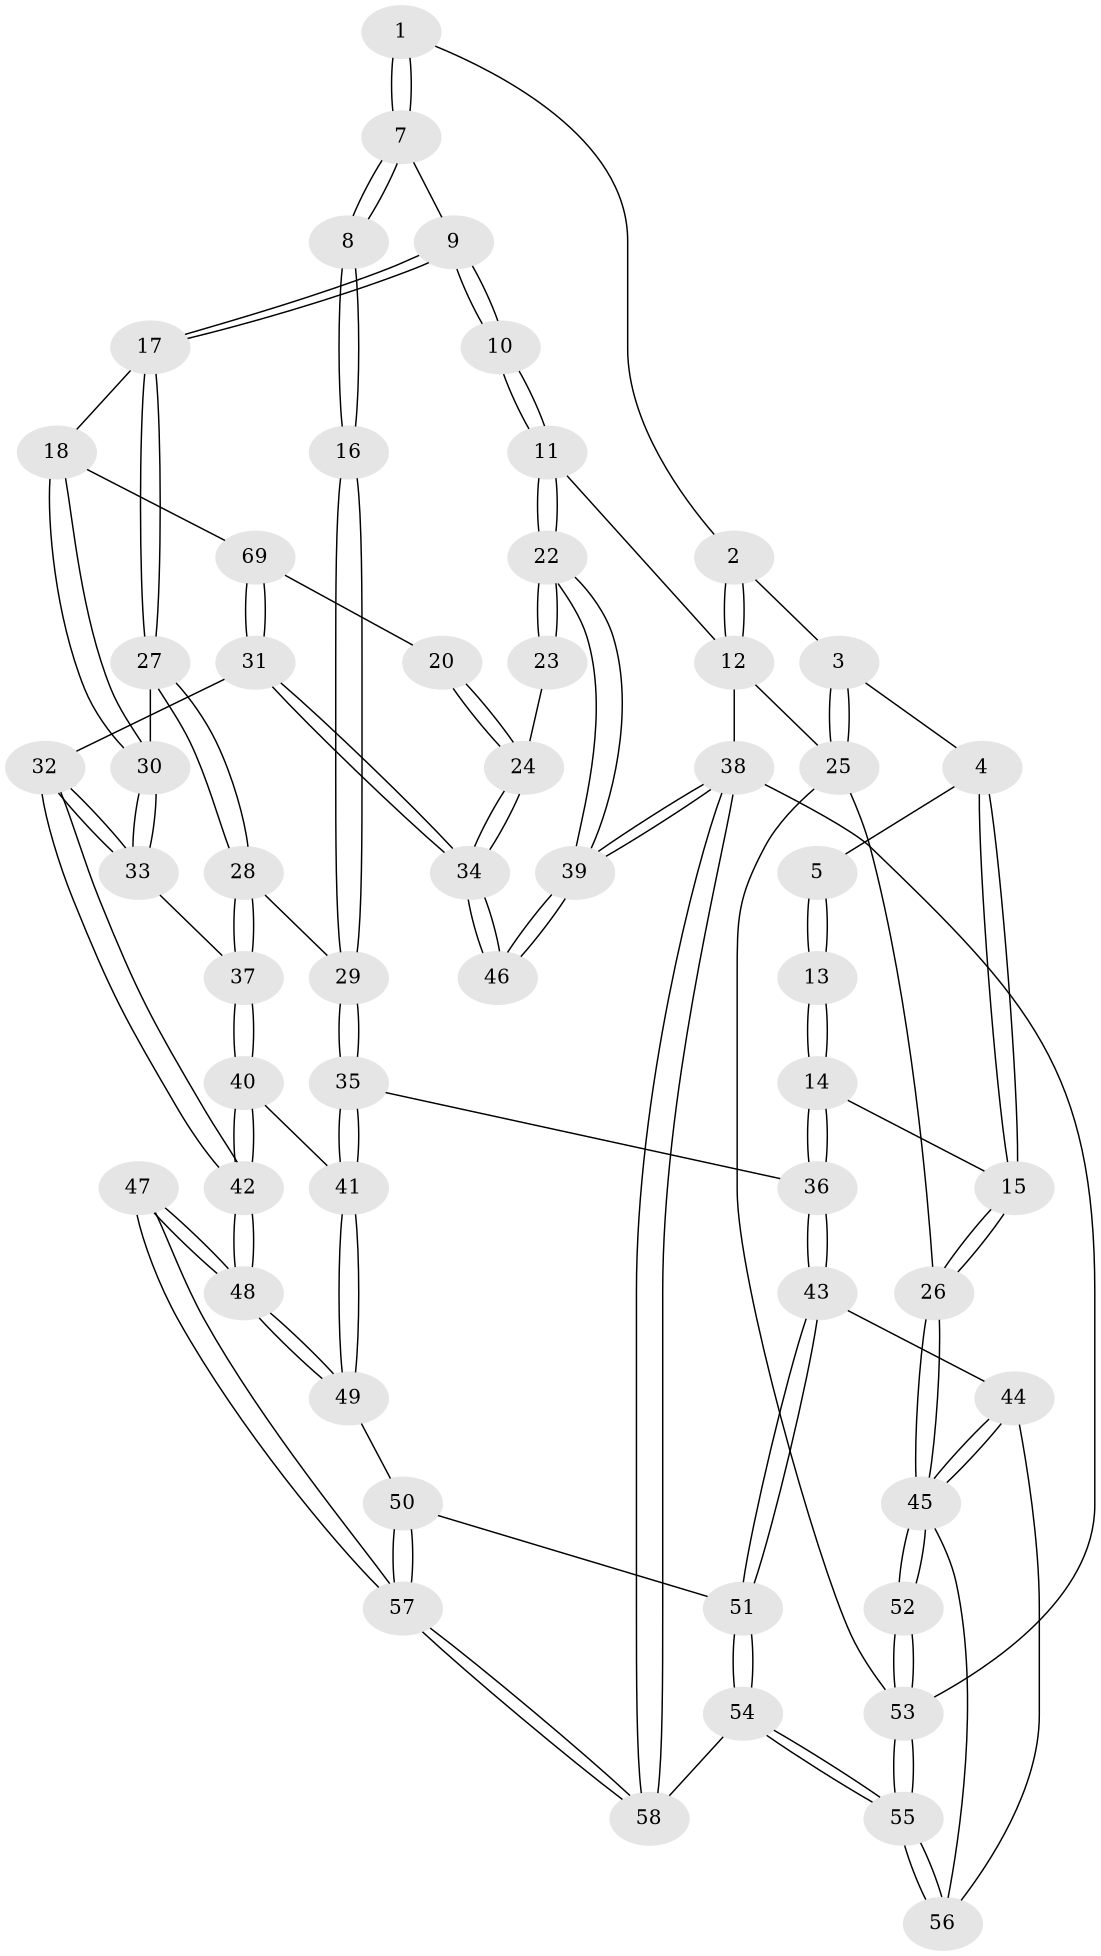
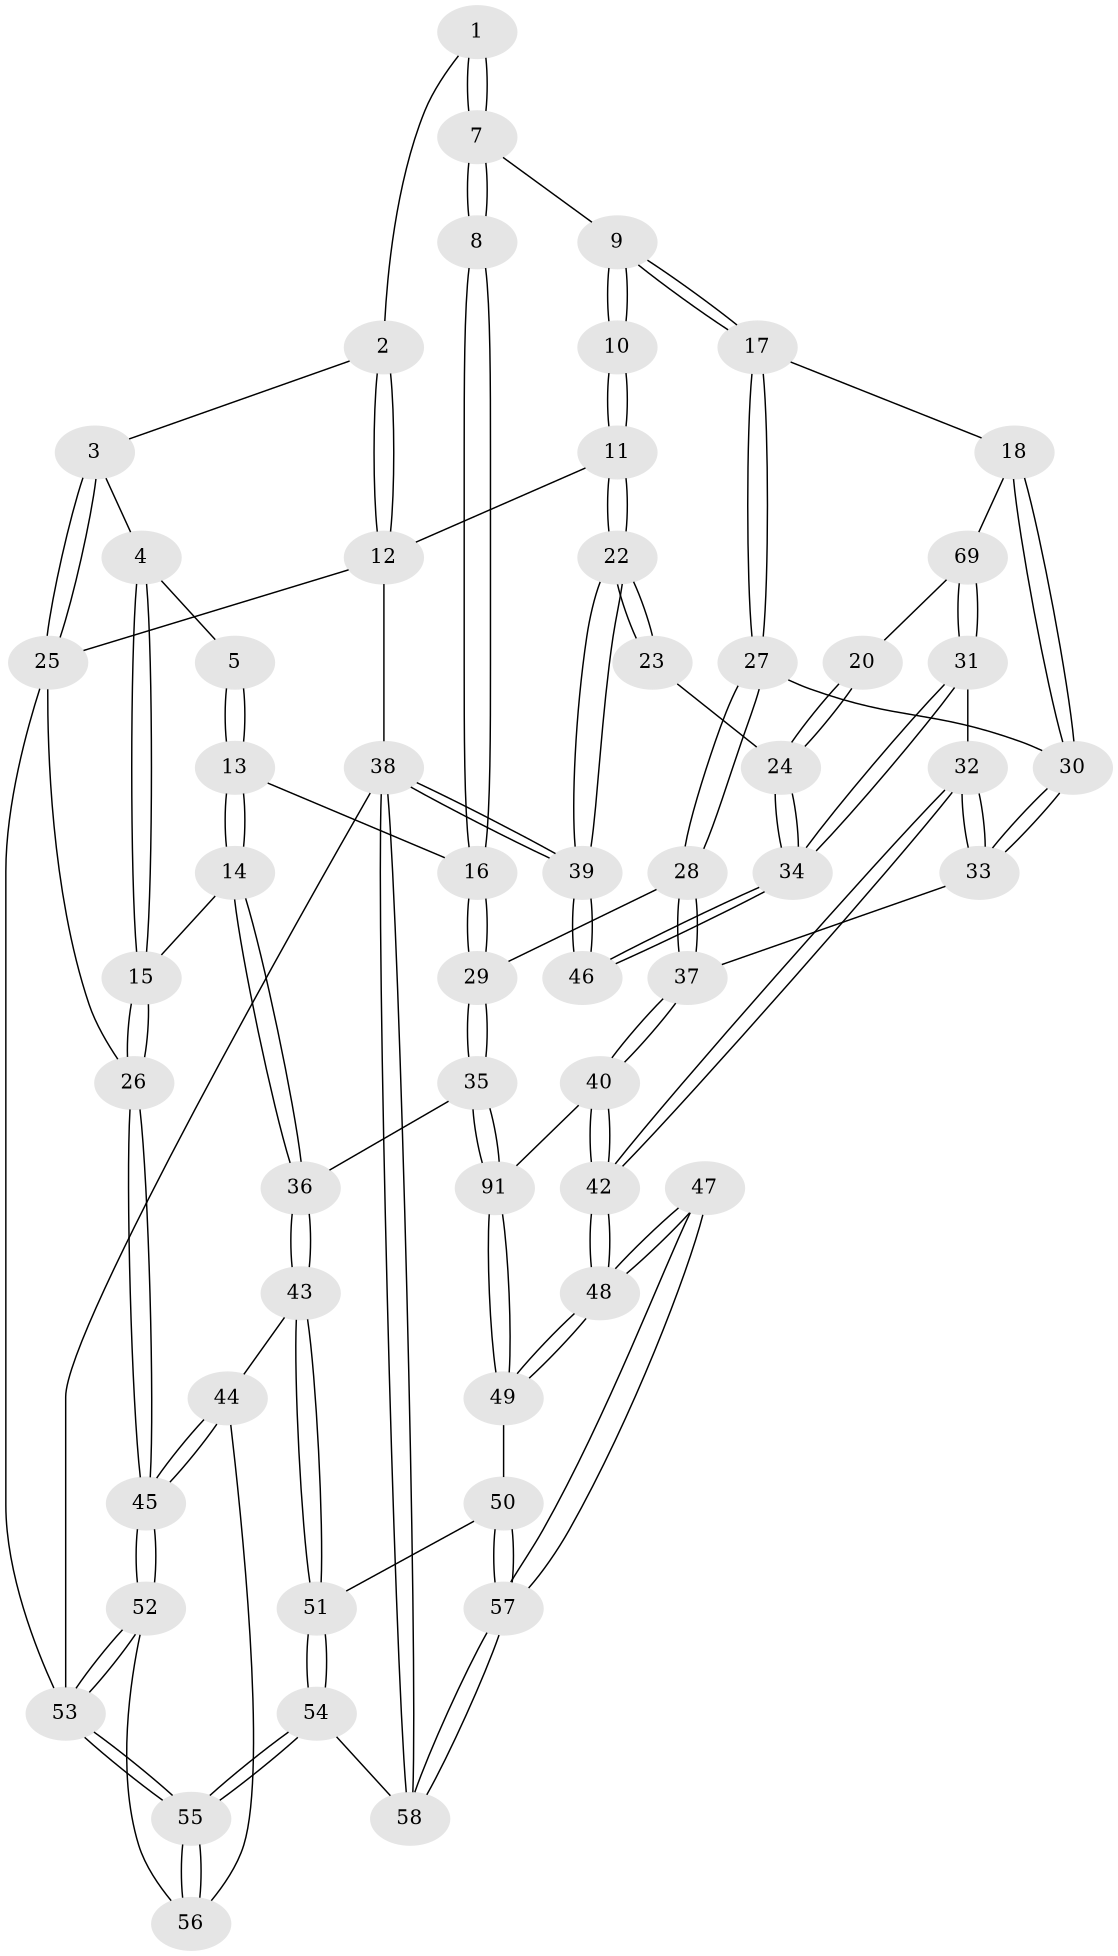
edge "13" -- "16": added
node "41": label "41" -> "91"
edge "45" -- "56": now "52" -- "56"
